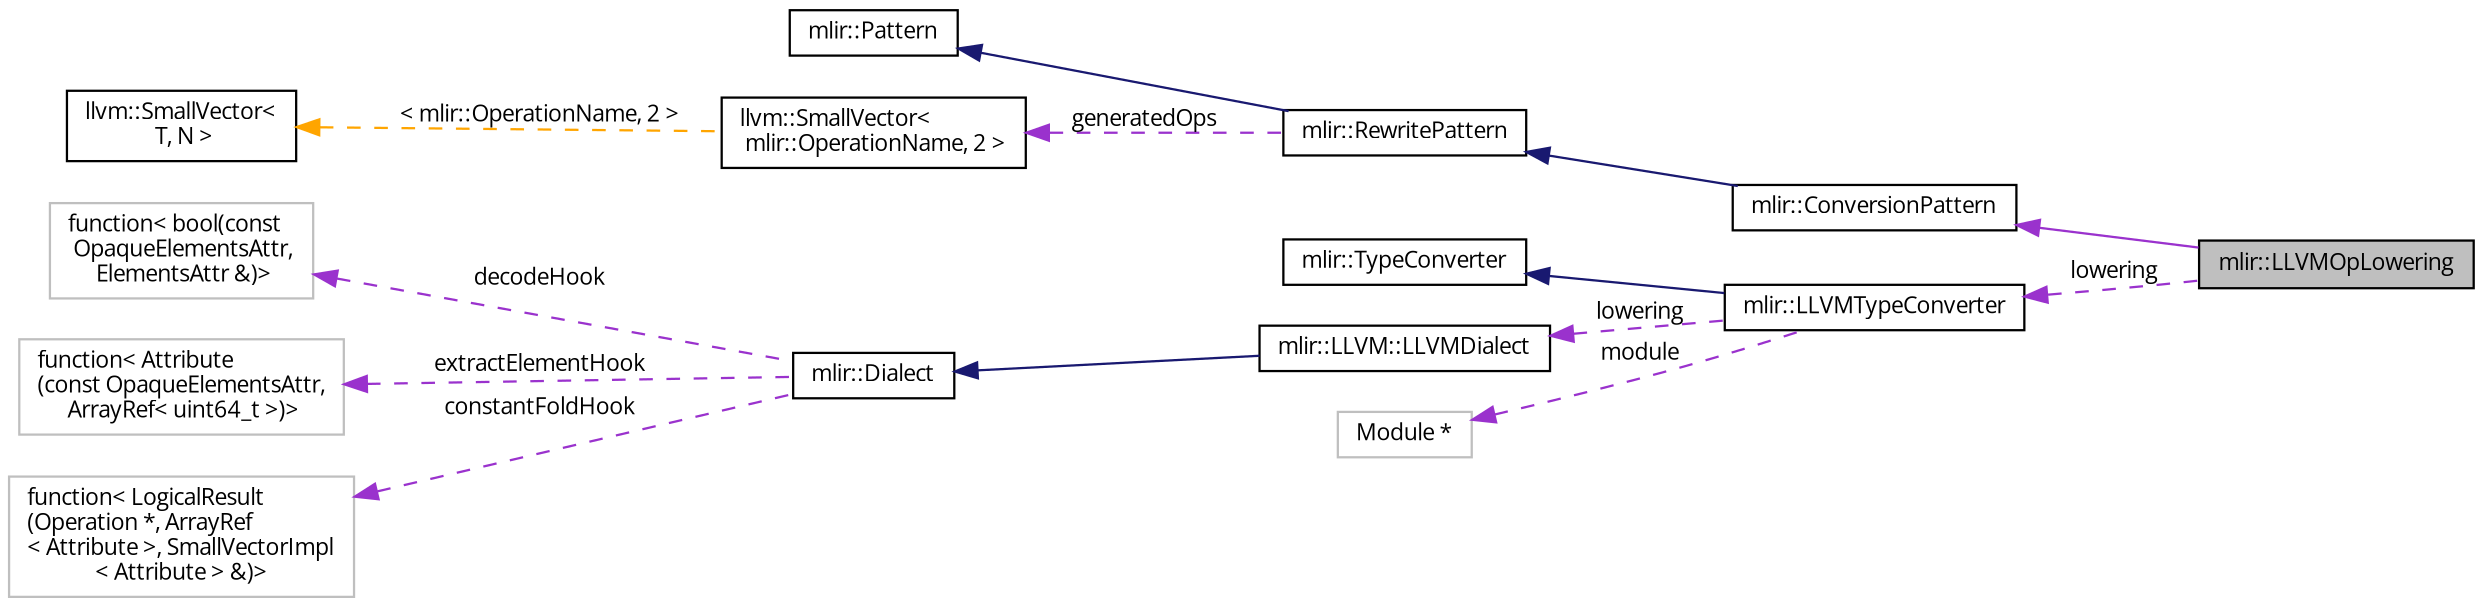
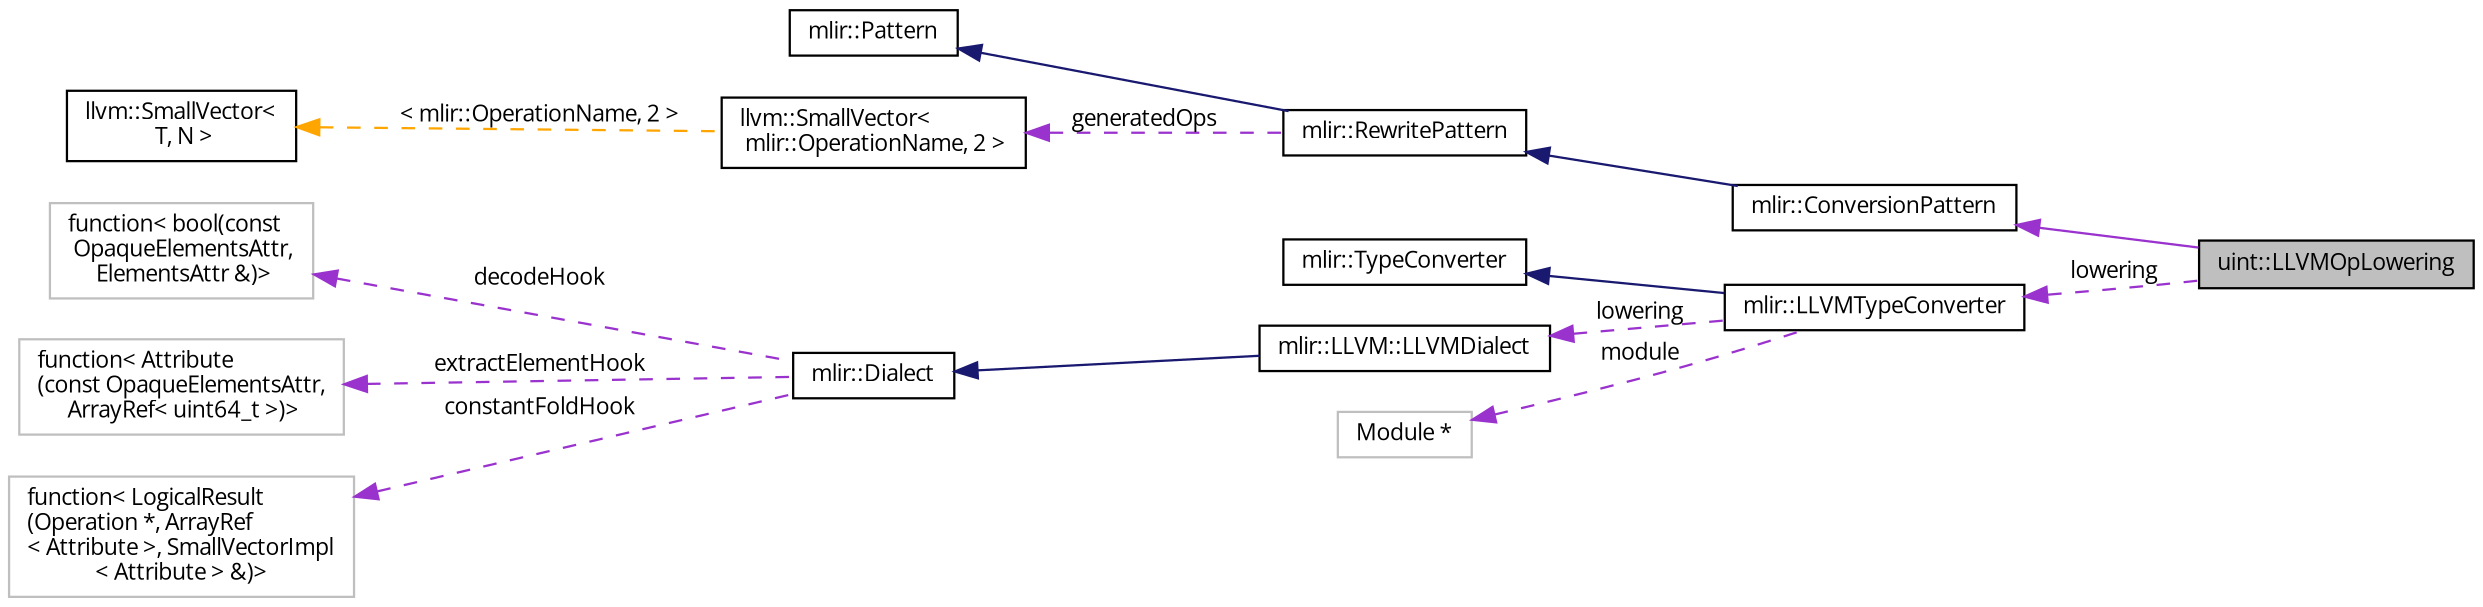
node "mlir::LLVMOpLowering": label "mlir::LLVMOpLowering" -> "uint::LLVMOpLowering"
